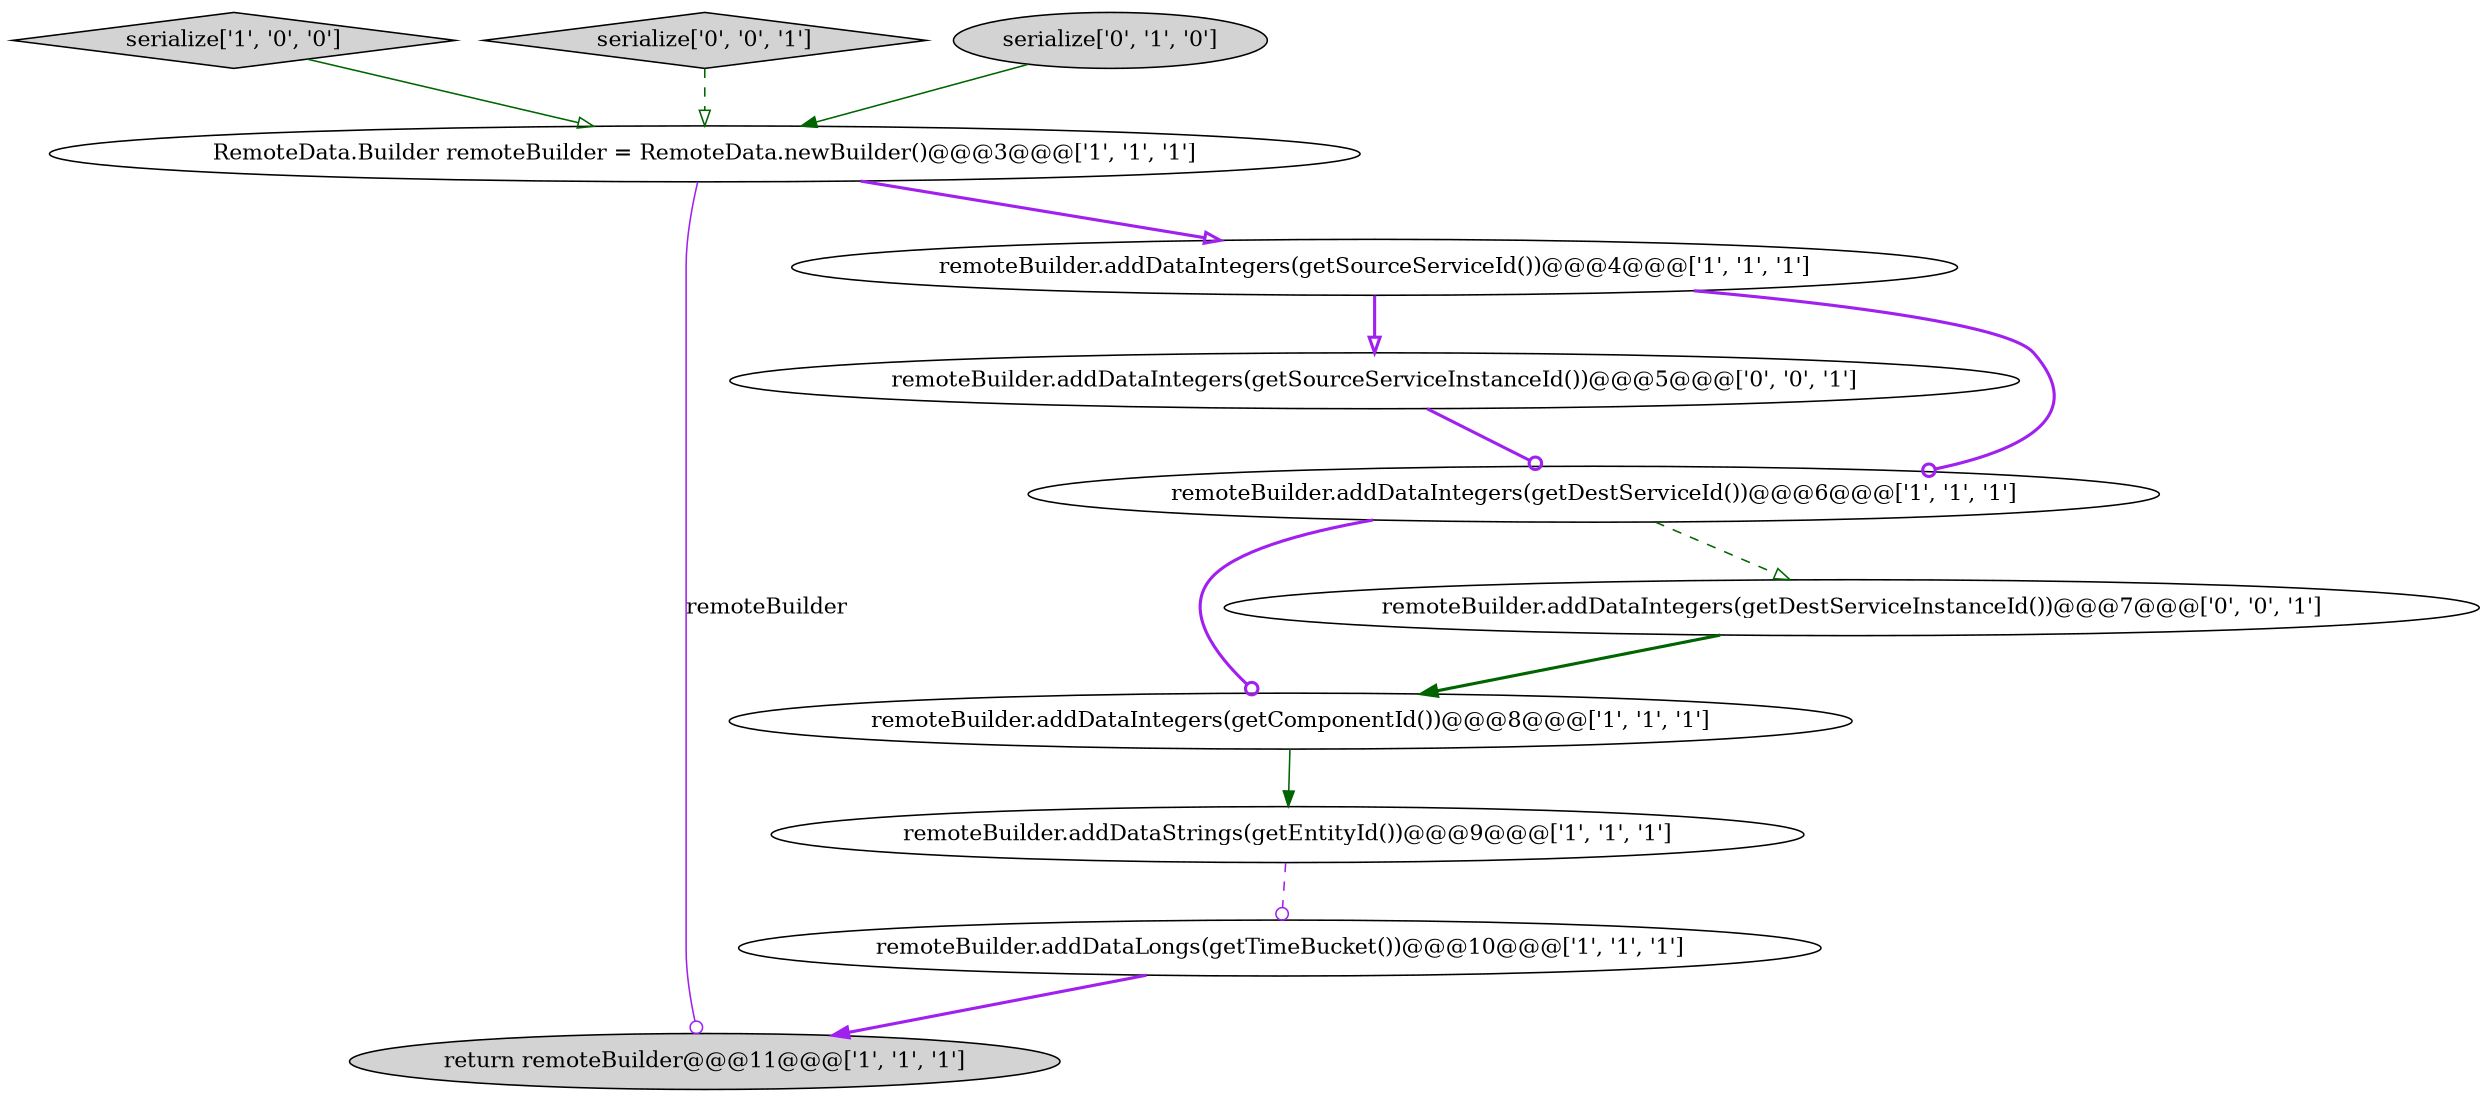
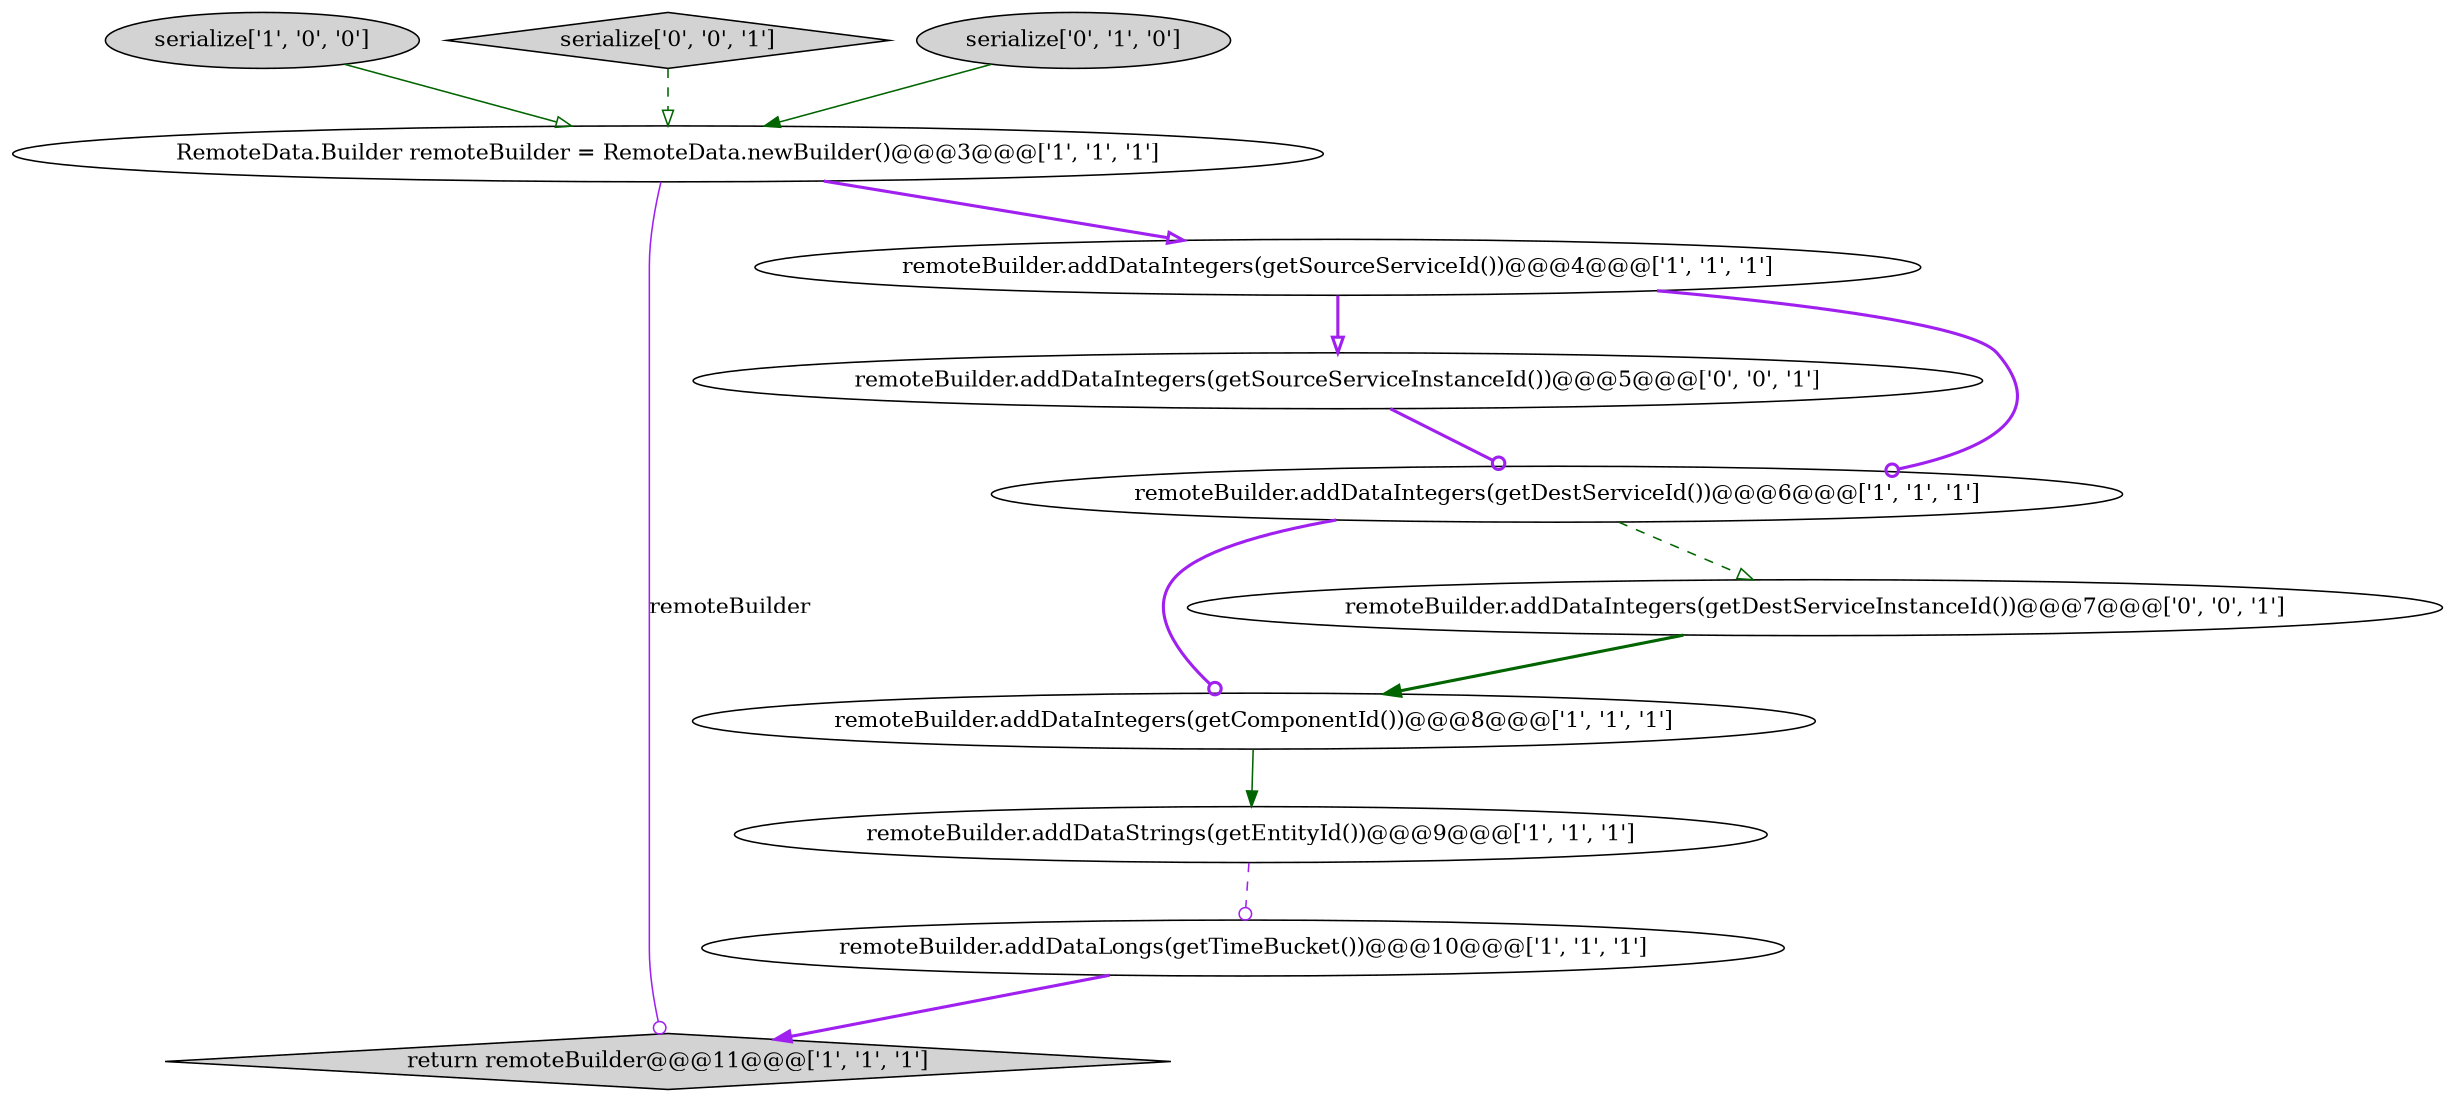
node "serialize['1', '0', '0']": shape diamond -> ellipse
node "return remoteBuilder@@@11@@@['1', '1', '1']": shape ellipse -> diamond
